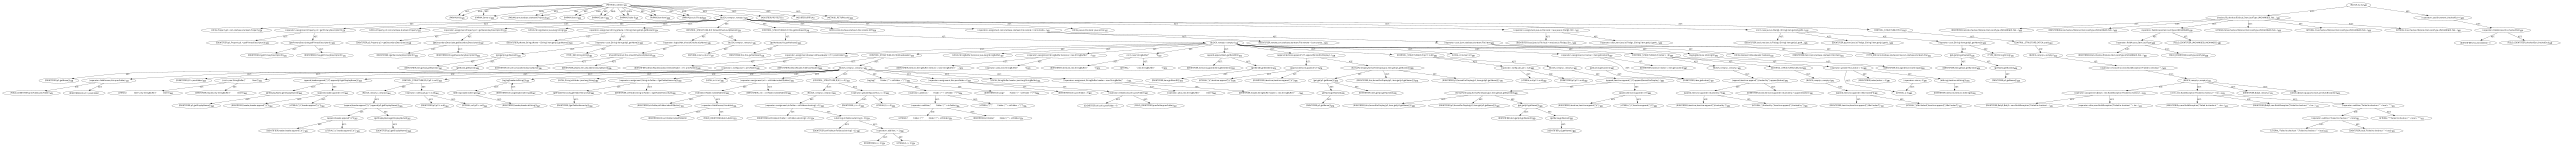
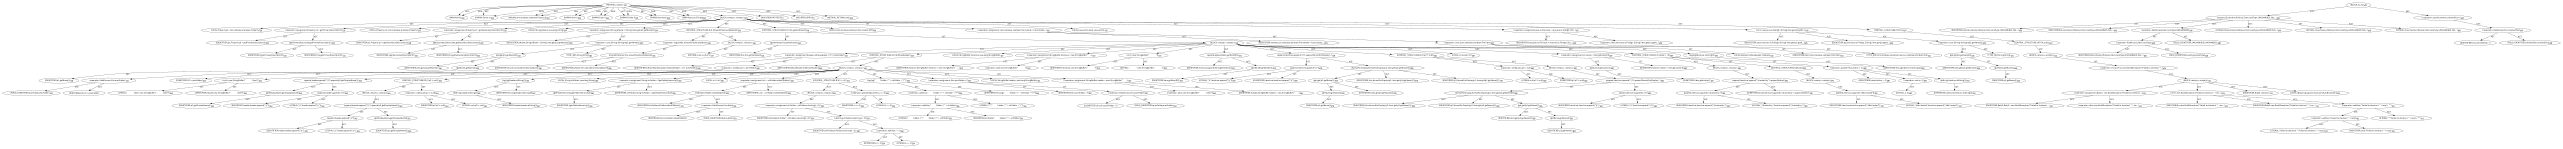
edge "(<operator>.assignment,int locker = item.getLocker())" -> "(IDENTIFIER,item,getLocker())": now "(<operator>.assignment,int locker = item.getLocker())" -> "(getLocker,getLocker())"
edge "(<operator>.greaterThan,locker > -1)" -> "(LITERAL,1,-1)": now "(<operator>.greaterThan,locker > -1)" -> "(<operator>.minus,-1)"
edge "(IDENTIFIER,this,log(header.toString()))" -> "(log,log(header.toString()))": reversed
